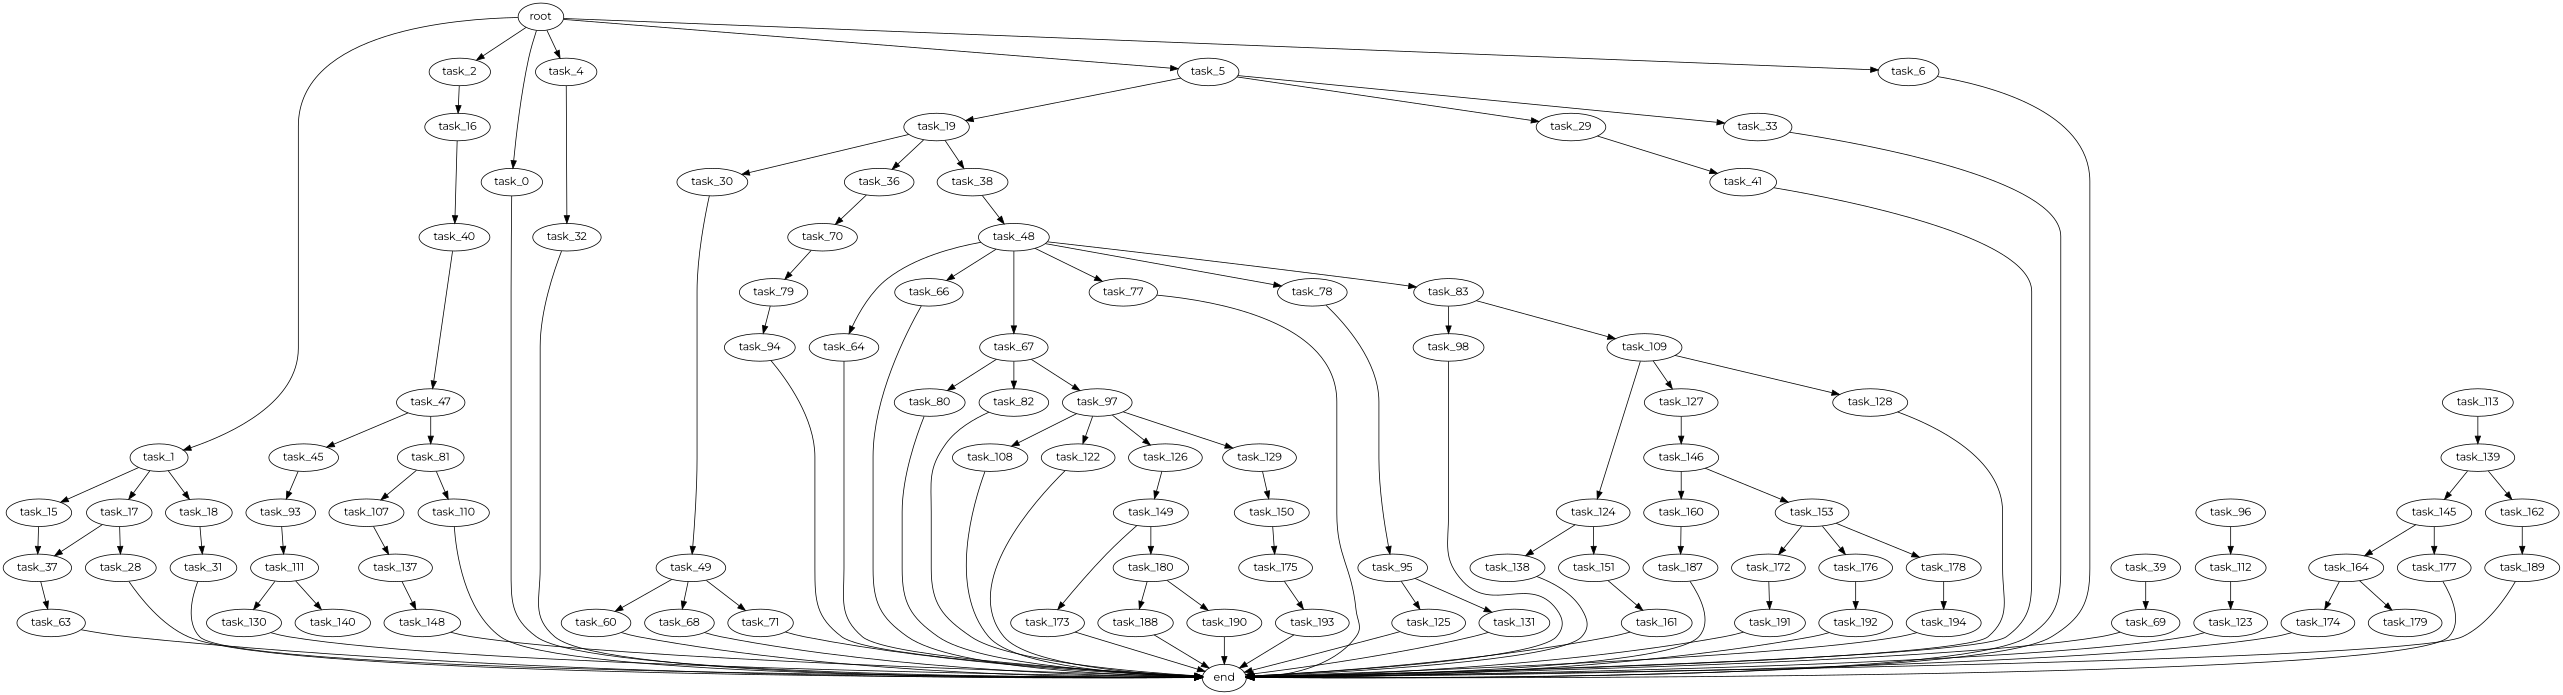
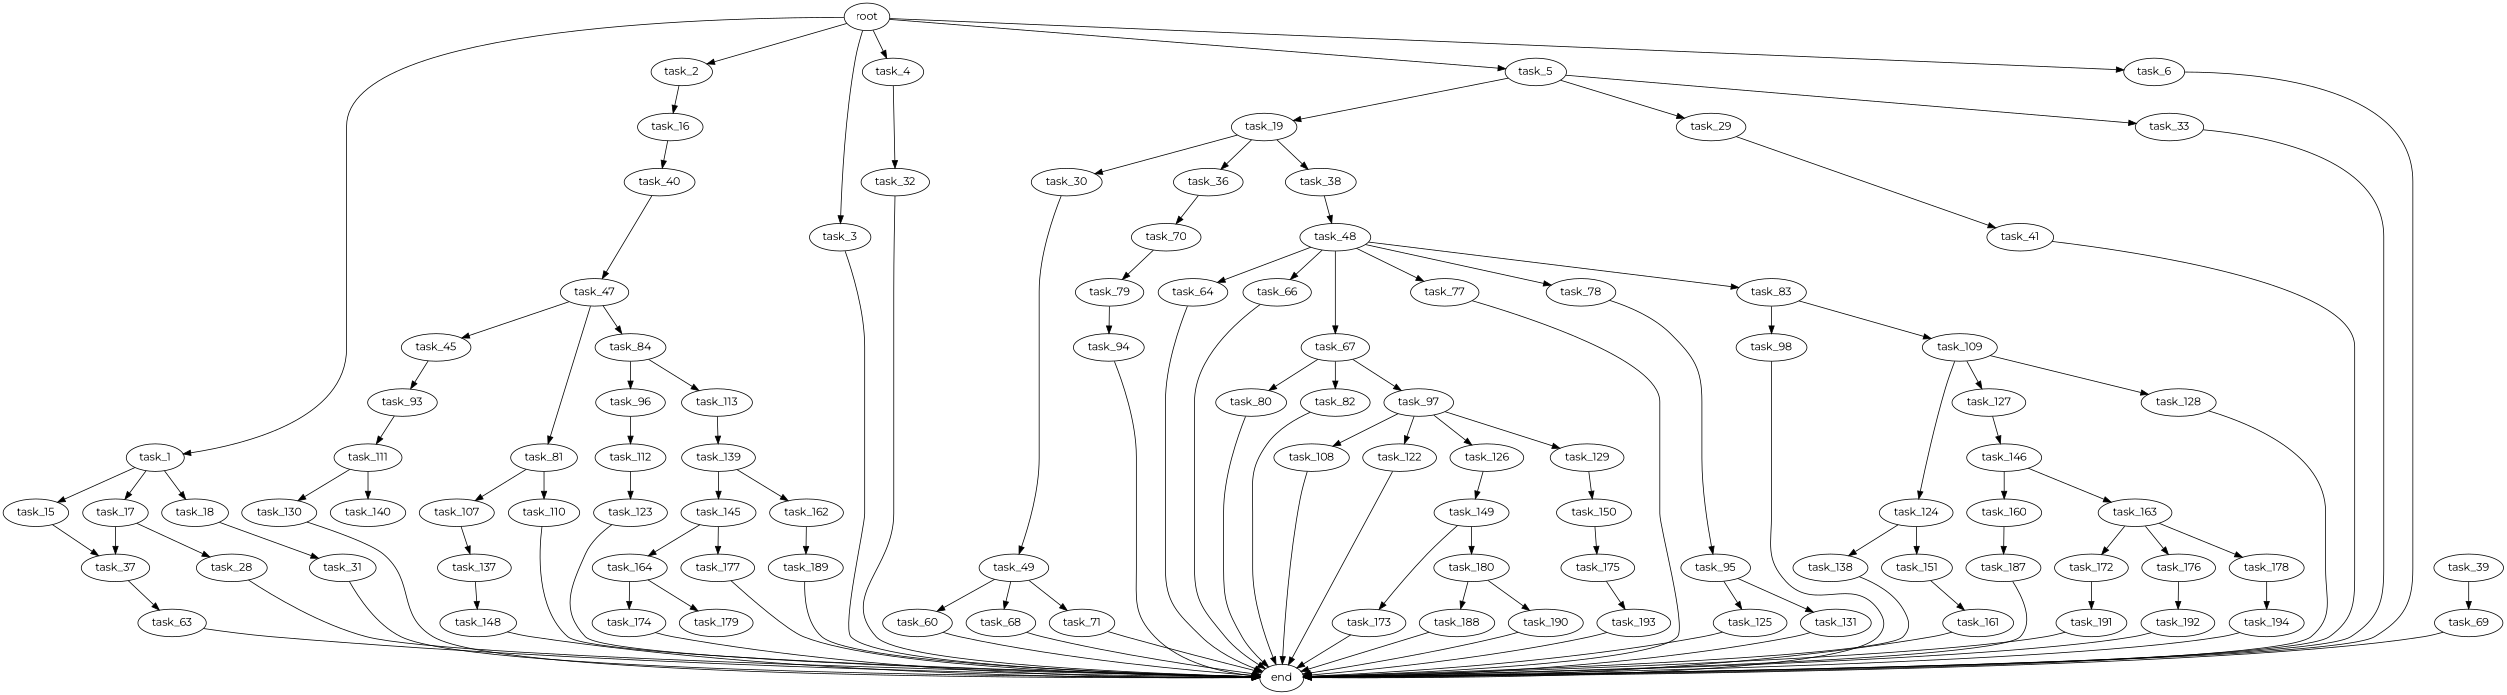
node "task_0": label "task_0" -> "task_3"
node "task_84": added
node "task_153": label "task_153" -> "task_163"
